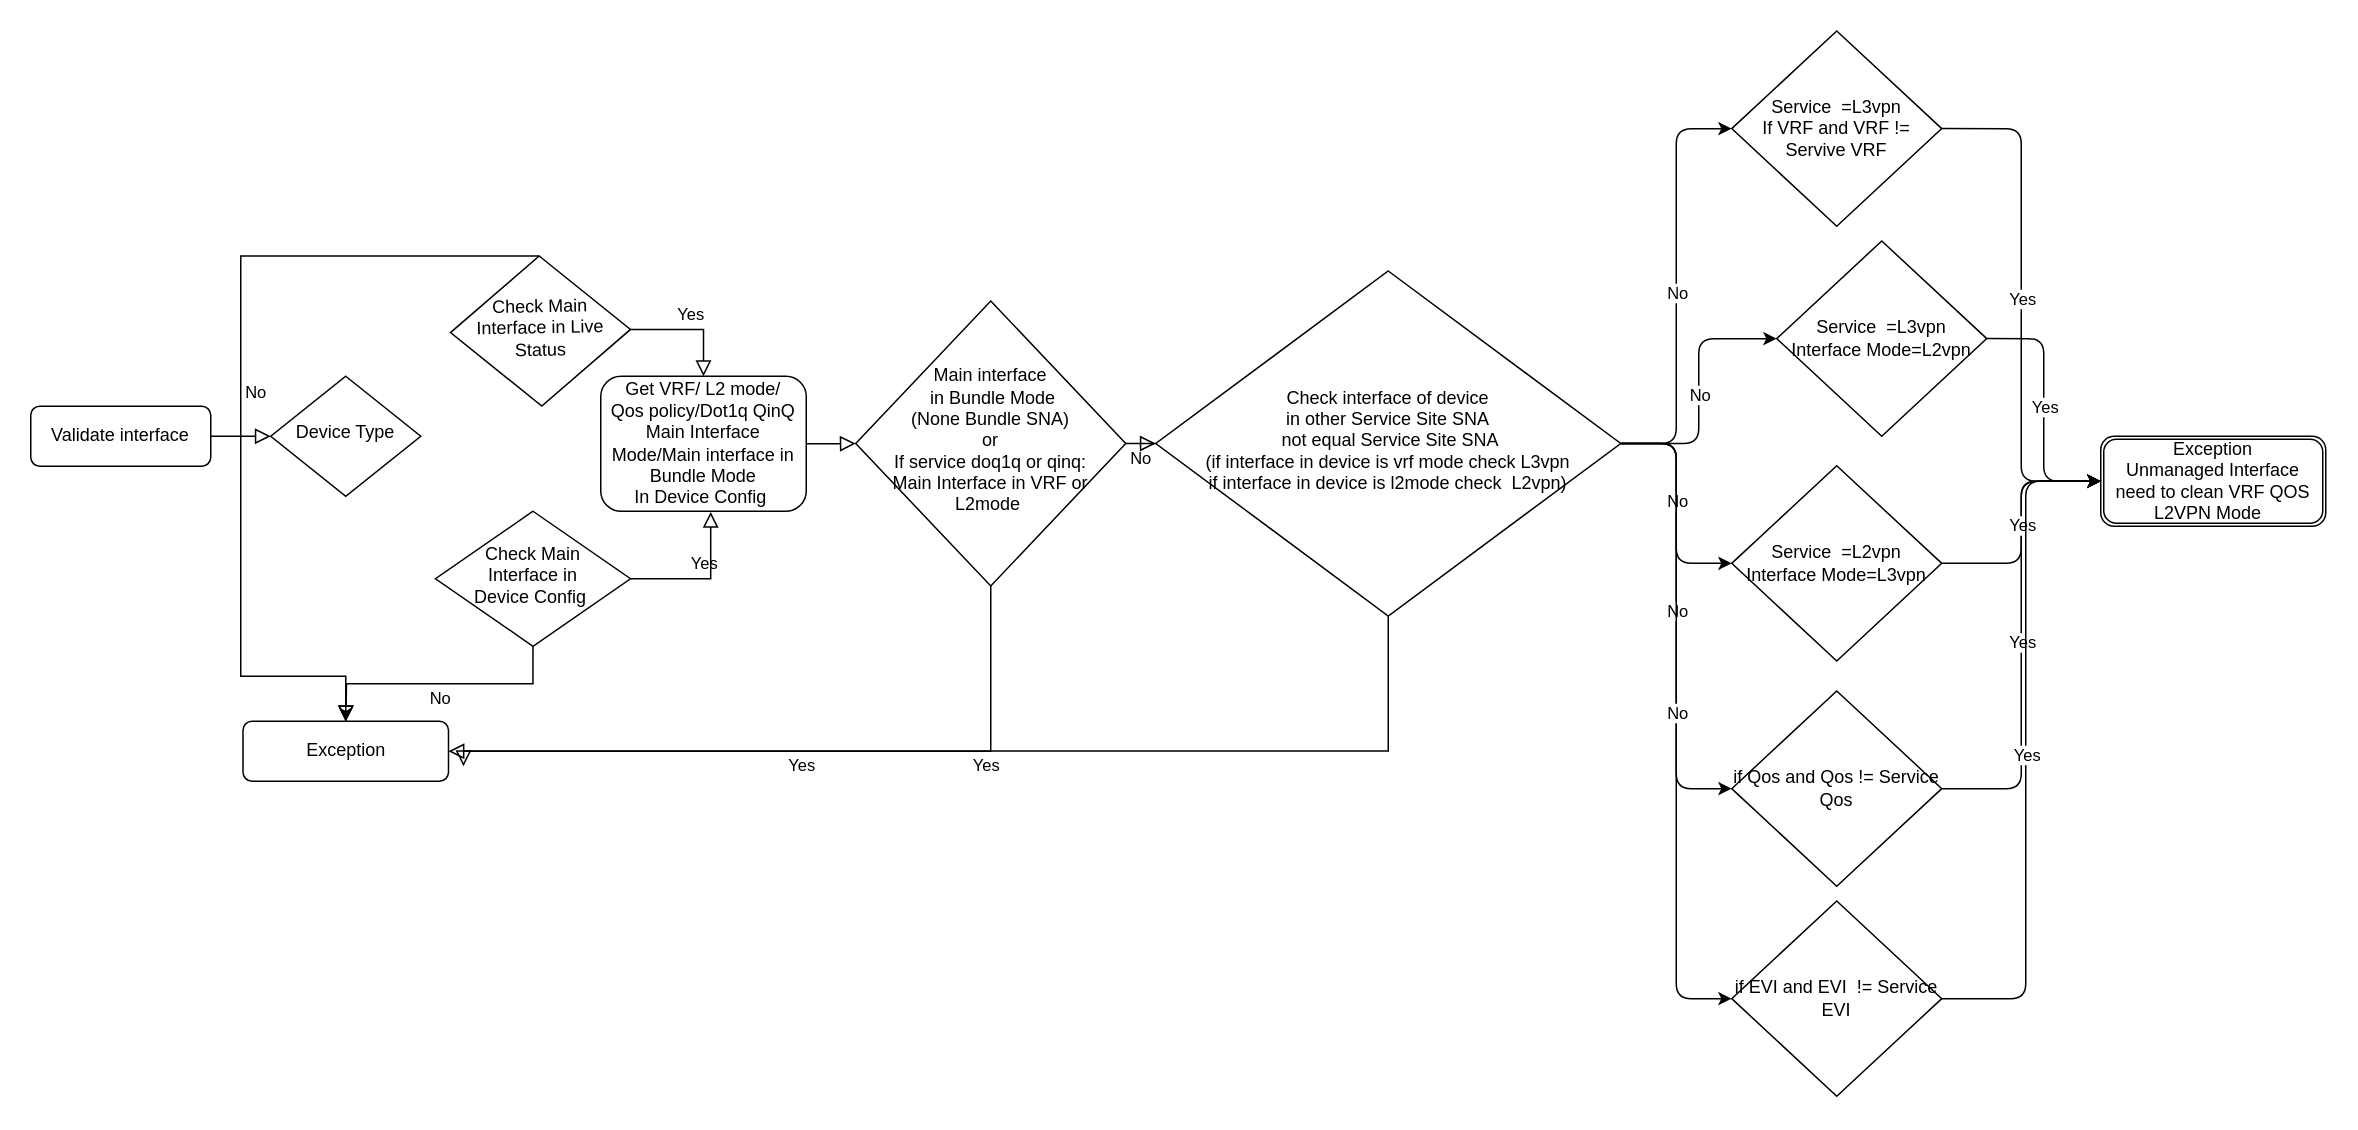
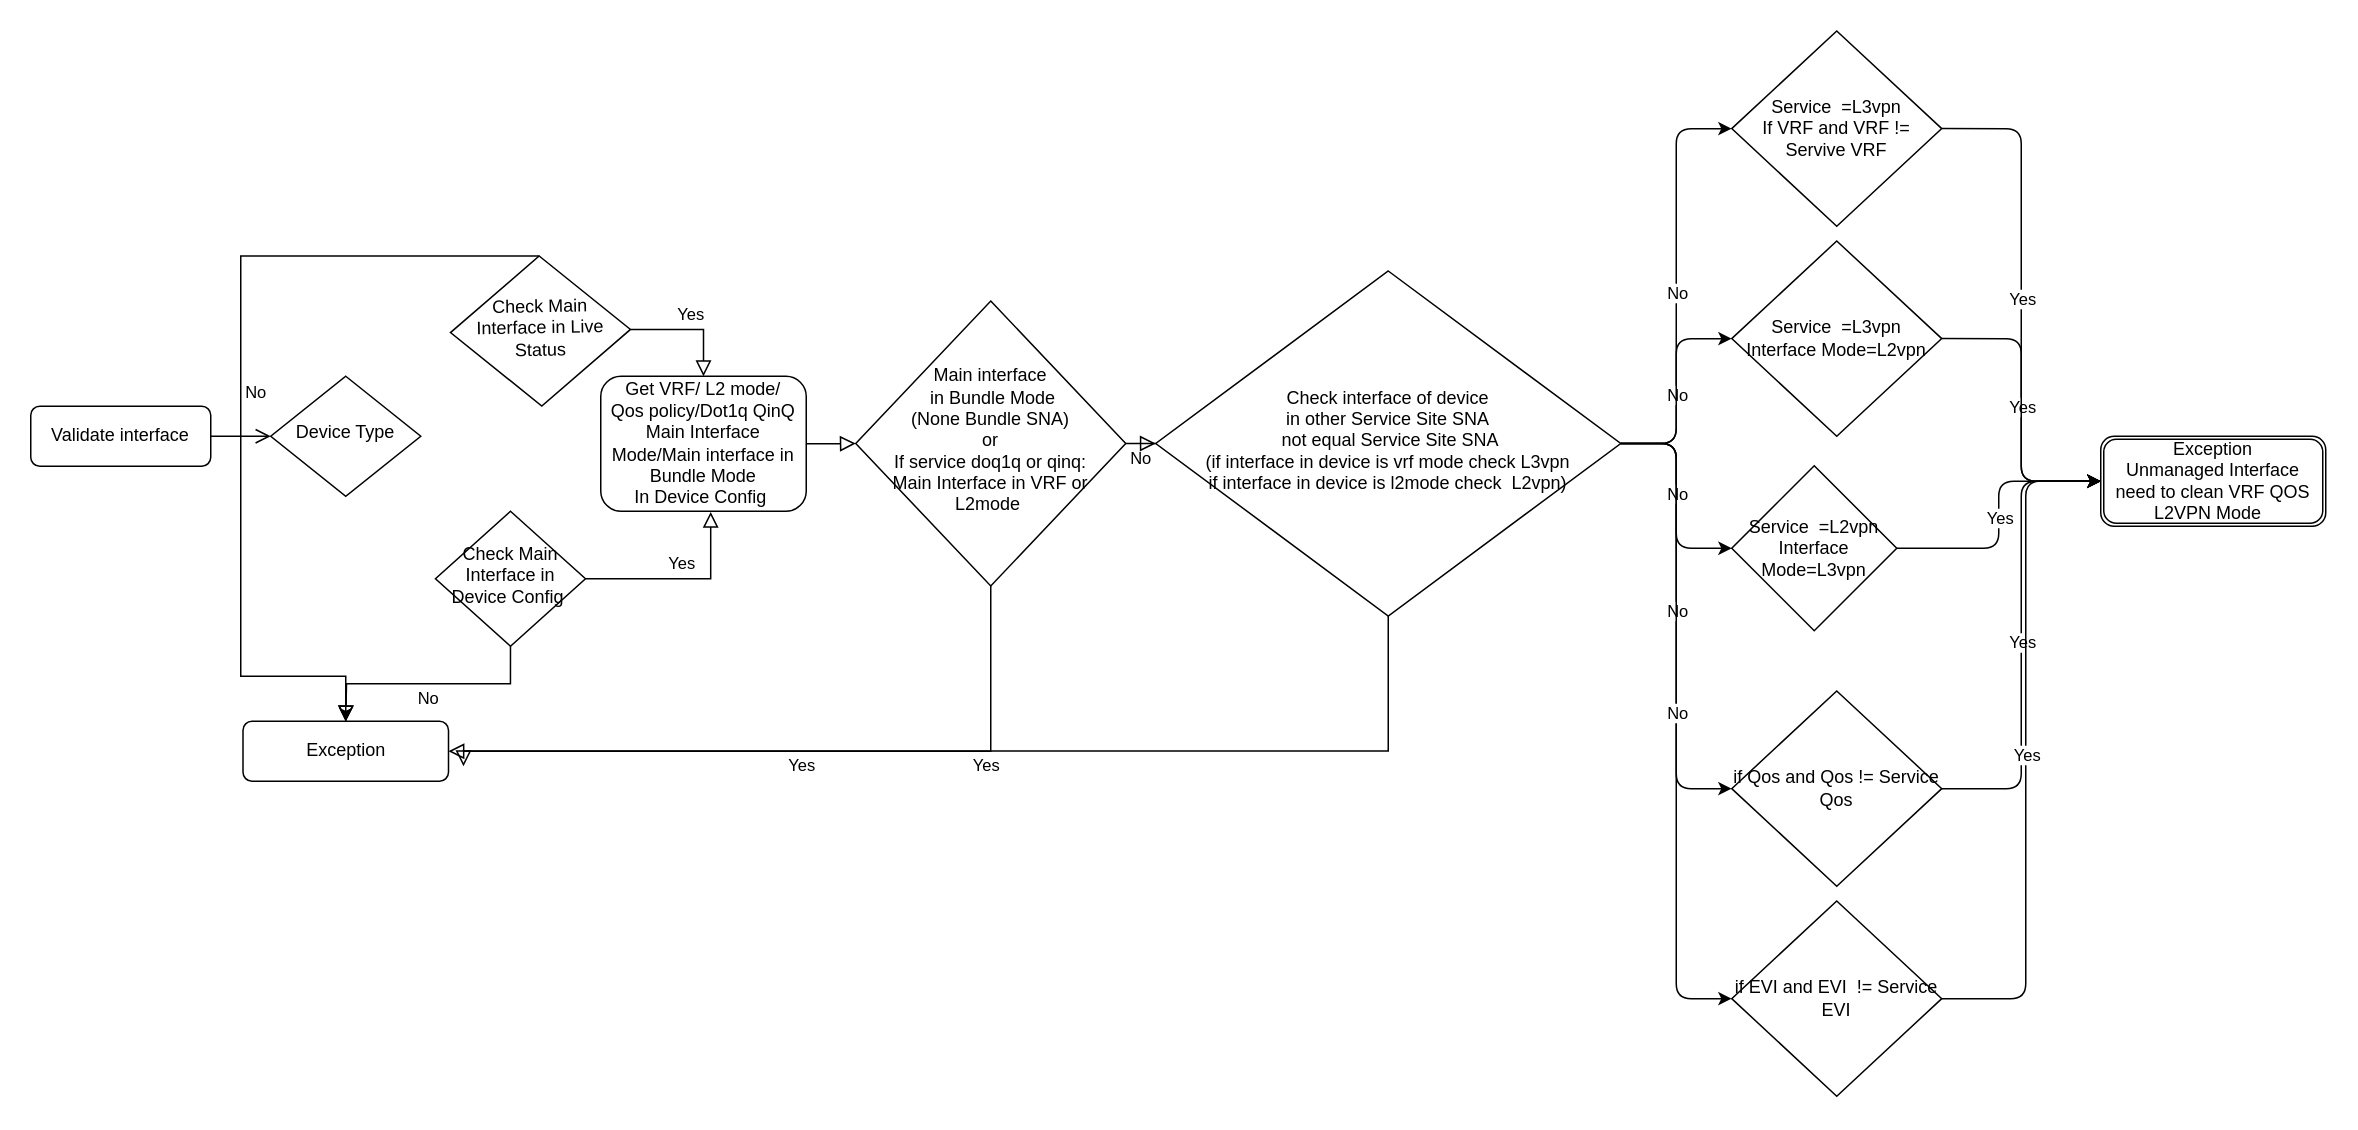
node "Service =L3vpn Interface Mode=L2vpn": moved (1882, 338) -> (1837, 338)
edge "Validate interface" -> "Device Type": arrowhead block -> open
node "Service =L2vpn Interface Mode=L3vpn": size 210x195 -> 165x165
node "Check Main Interface in Device Config": size 195x135 -> 150x135
